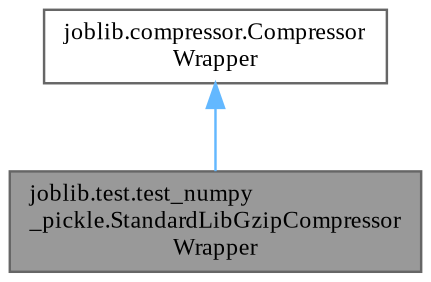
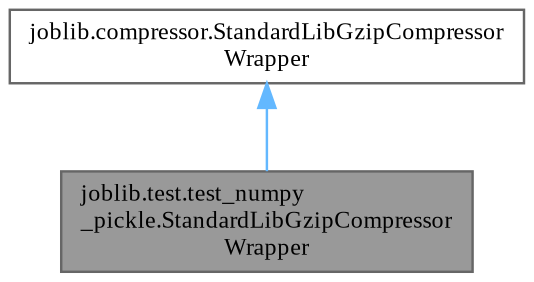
node "joblib.compressor.Compressor Wrapper": label "joblib.compressor.Compressor Wrapper" -> "joblib.compressor.StandardLibGzipCompressor Wrapper"
